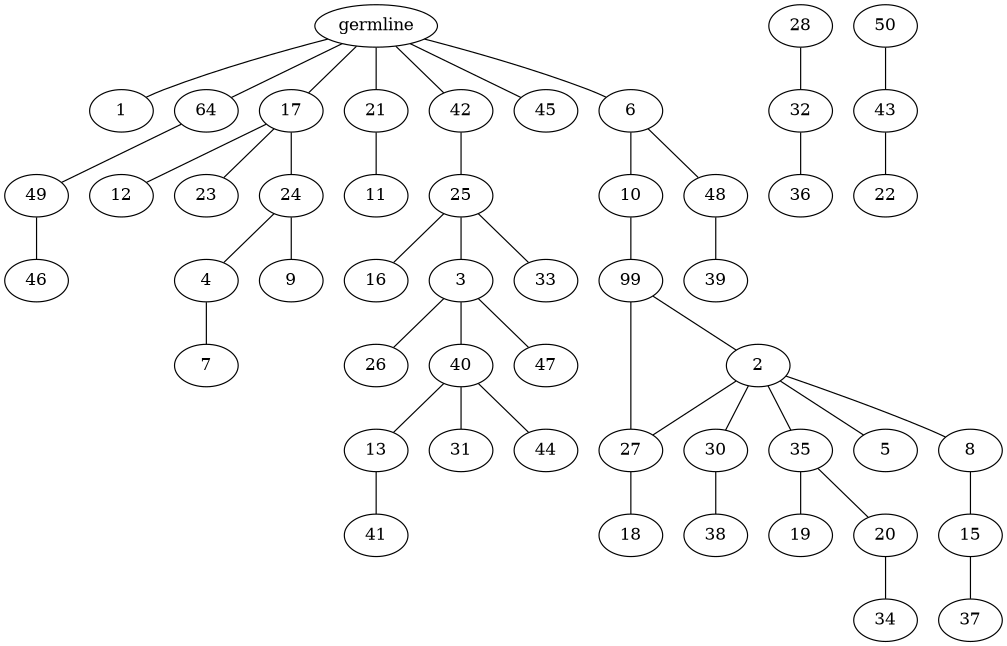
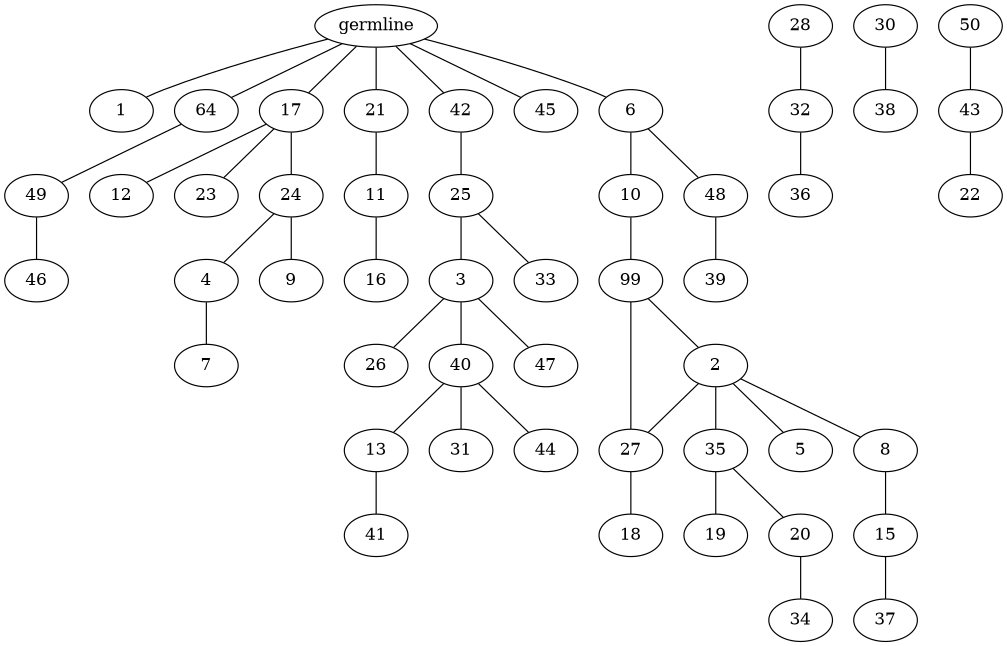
edge "25" -- "16": now "11" -- "16"
edge "2" -- "30": removed
